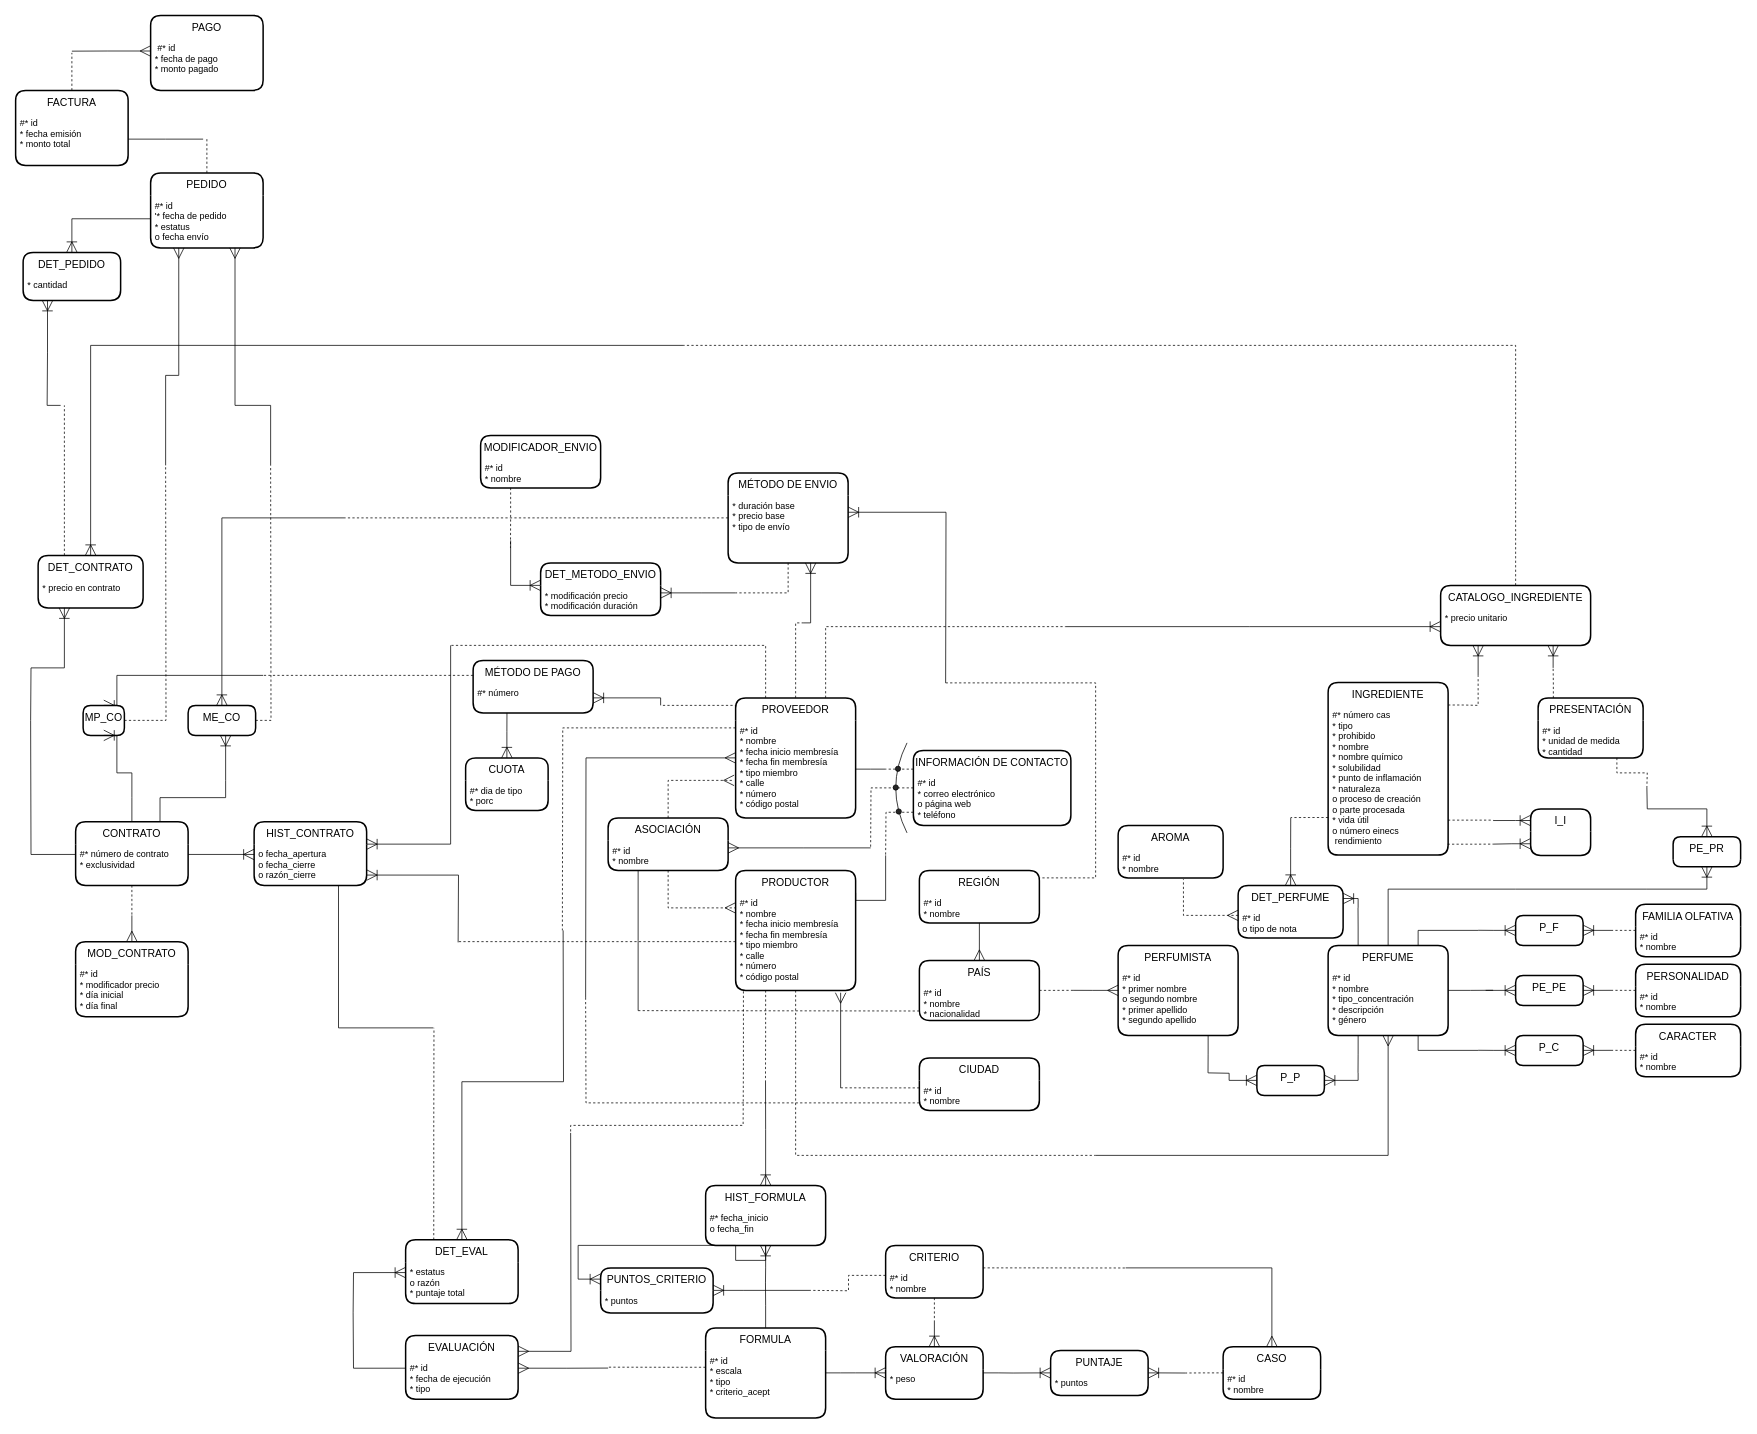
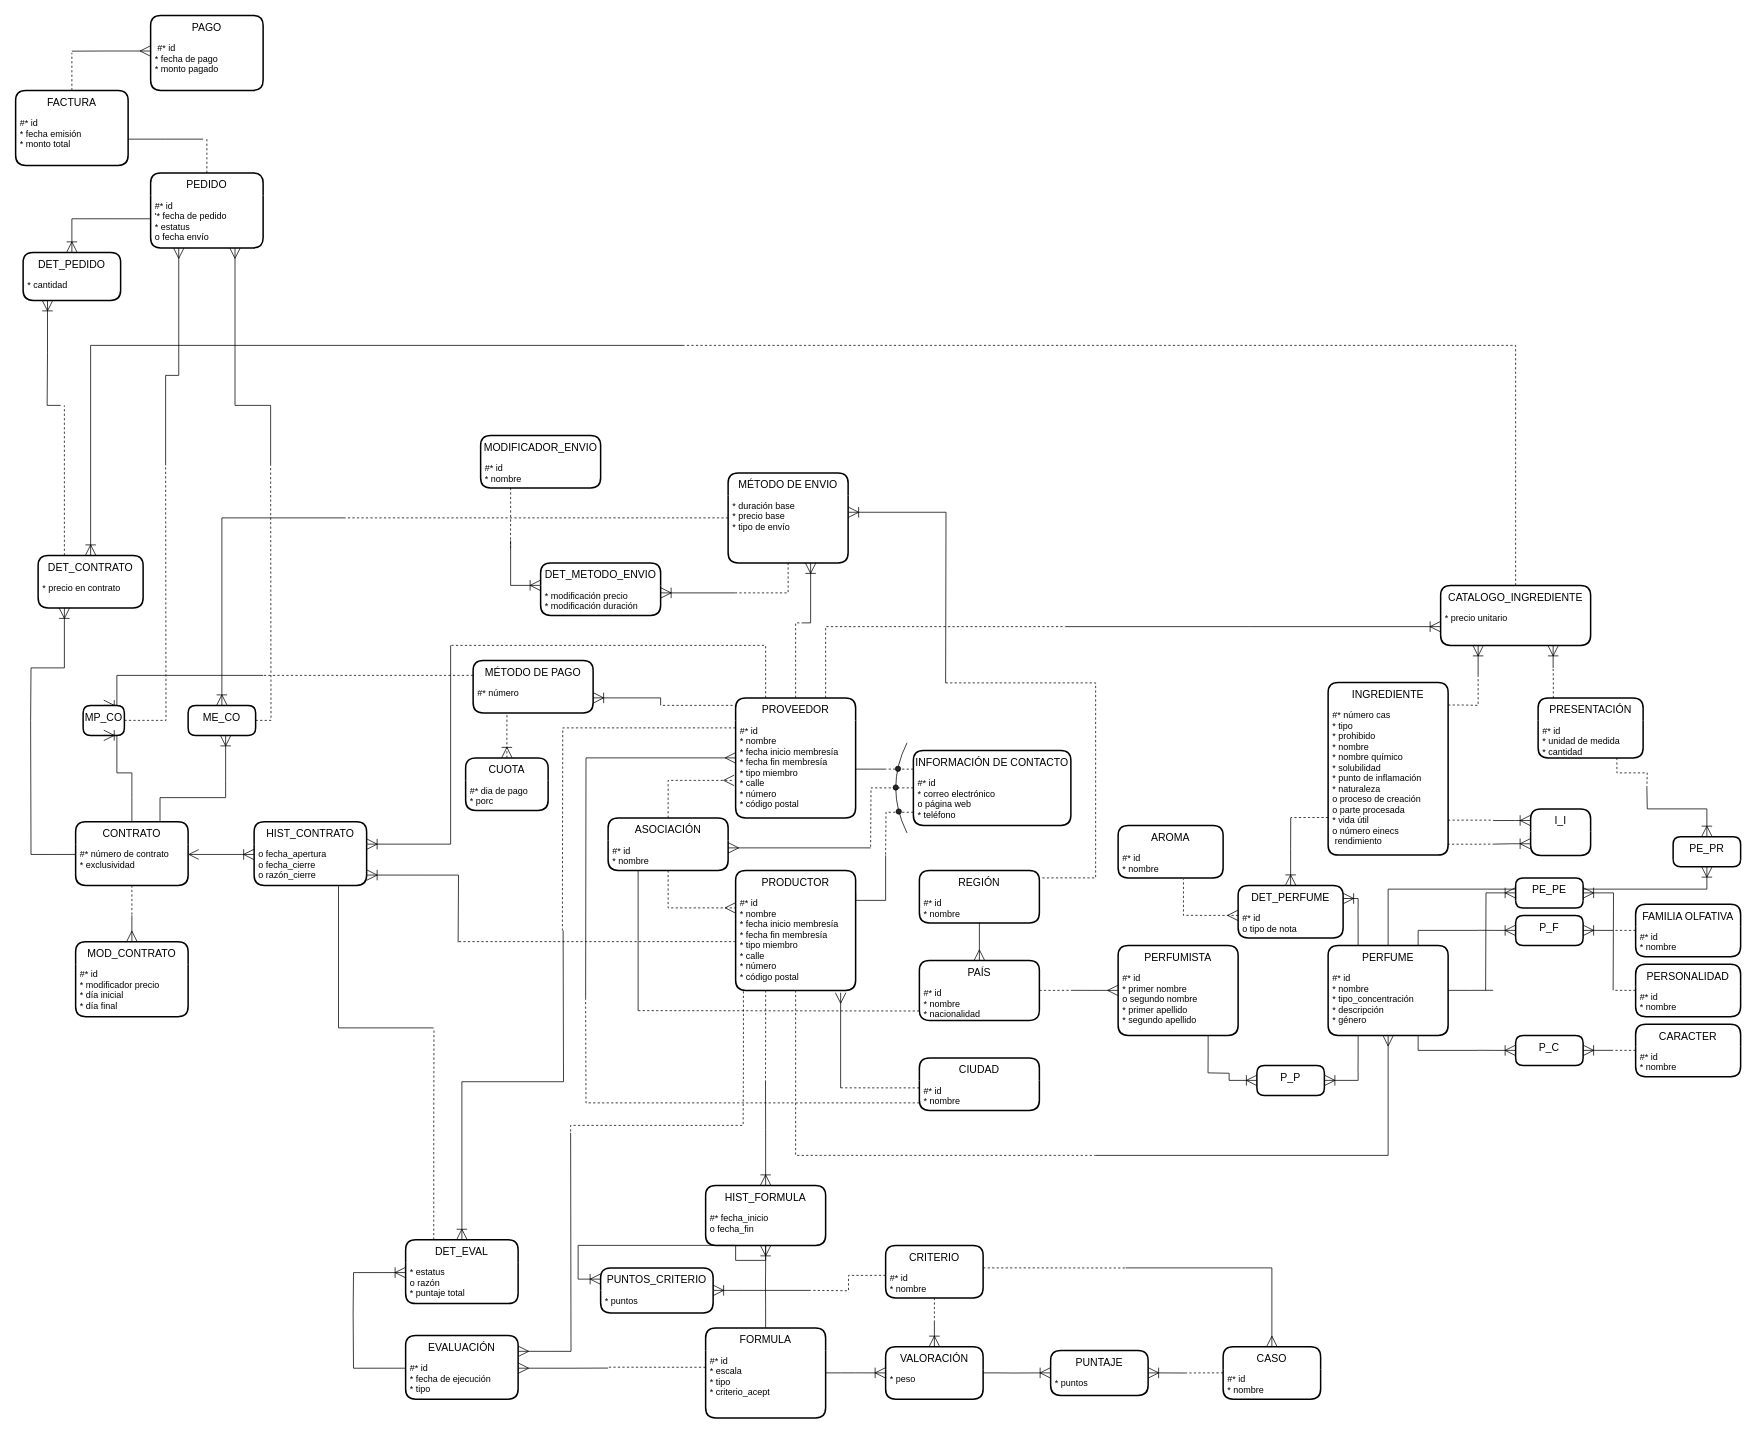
edge "#* número" -> "CUOTA": style solid -> dashed
node "#* dia de tipo * porc": label "#* dia de tipo * porc" -> "#* dia de pago * porc"
edge "#* número de contrato * exclusividad" -> "o fecha_apertura o fecha_cierre o razón_cierre": arrowhead none -> open
node "PE_PE": moved (1549, 990) -> (1549, 893)
